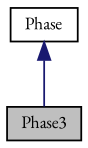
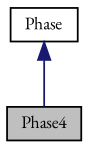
node "Phase3": label "Phase3" -> "Phase4"
